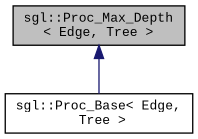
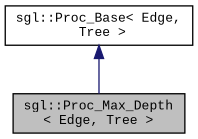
edge "sgl::Proc_Base< Edge, Tree >" -> "sgl::Proc_Max_Depth < Edge, Tree >": reversed
